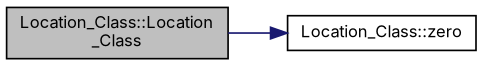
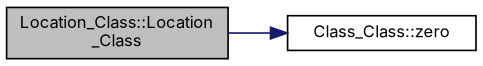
node "Location_Class::zero": label "Location_Class::zero" -> "Class_Class::zero"
